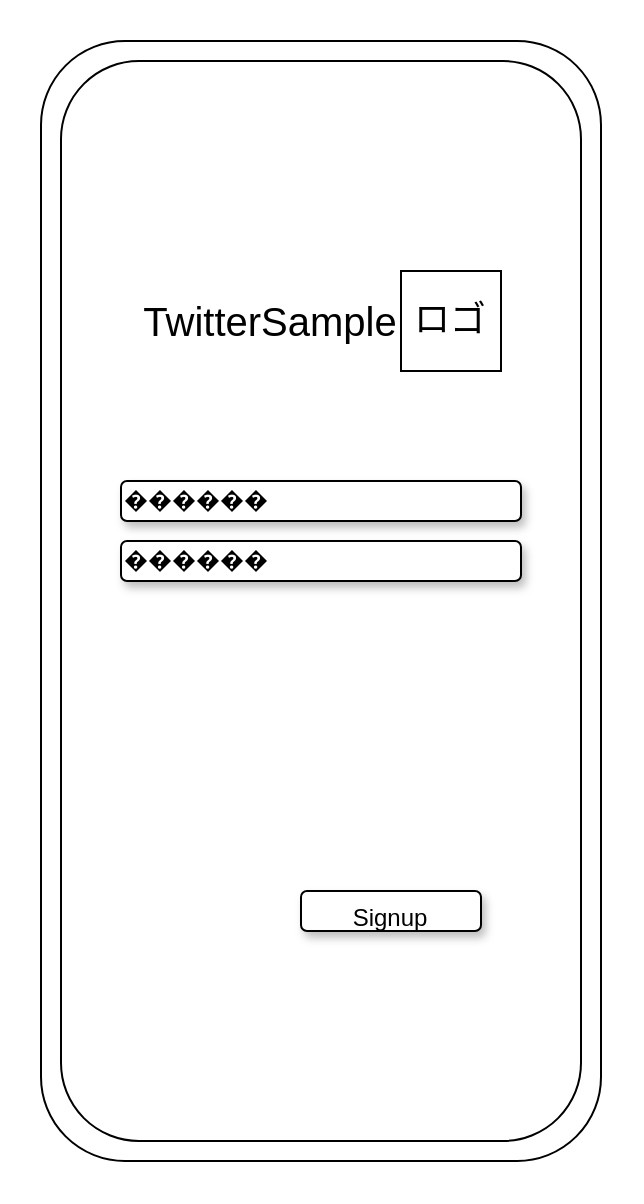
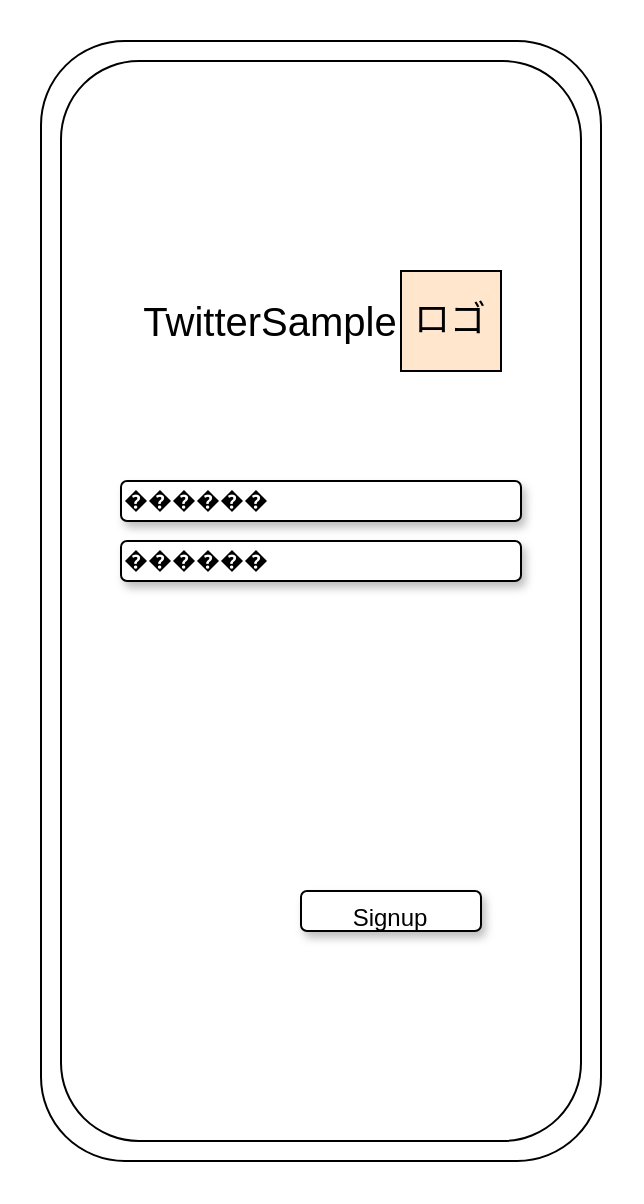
node "ロゴ": fillcolor #ffffff -> #ffe6cc
